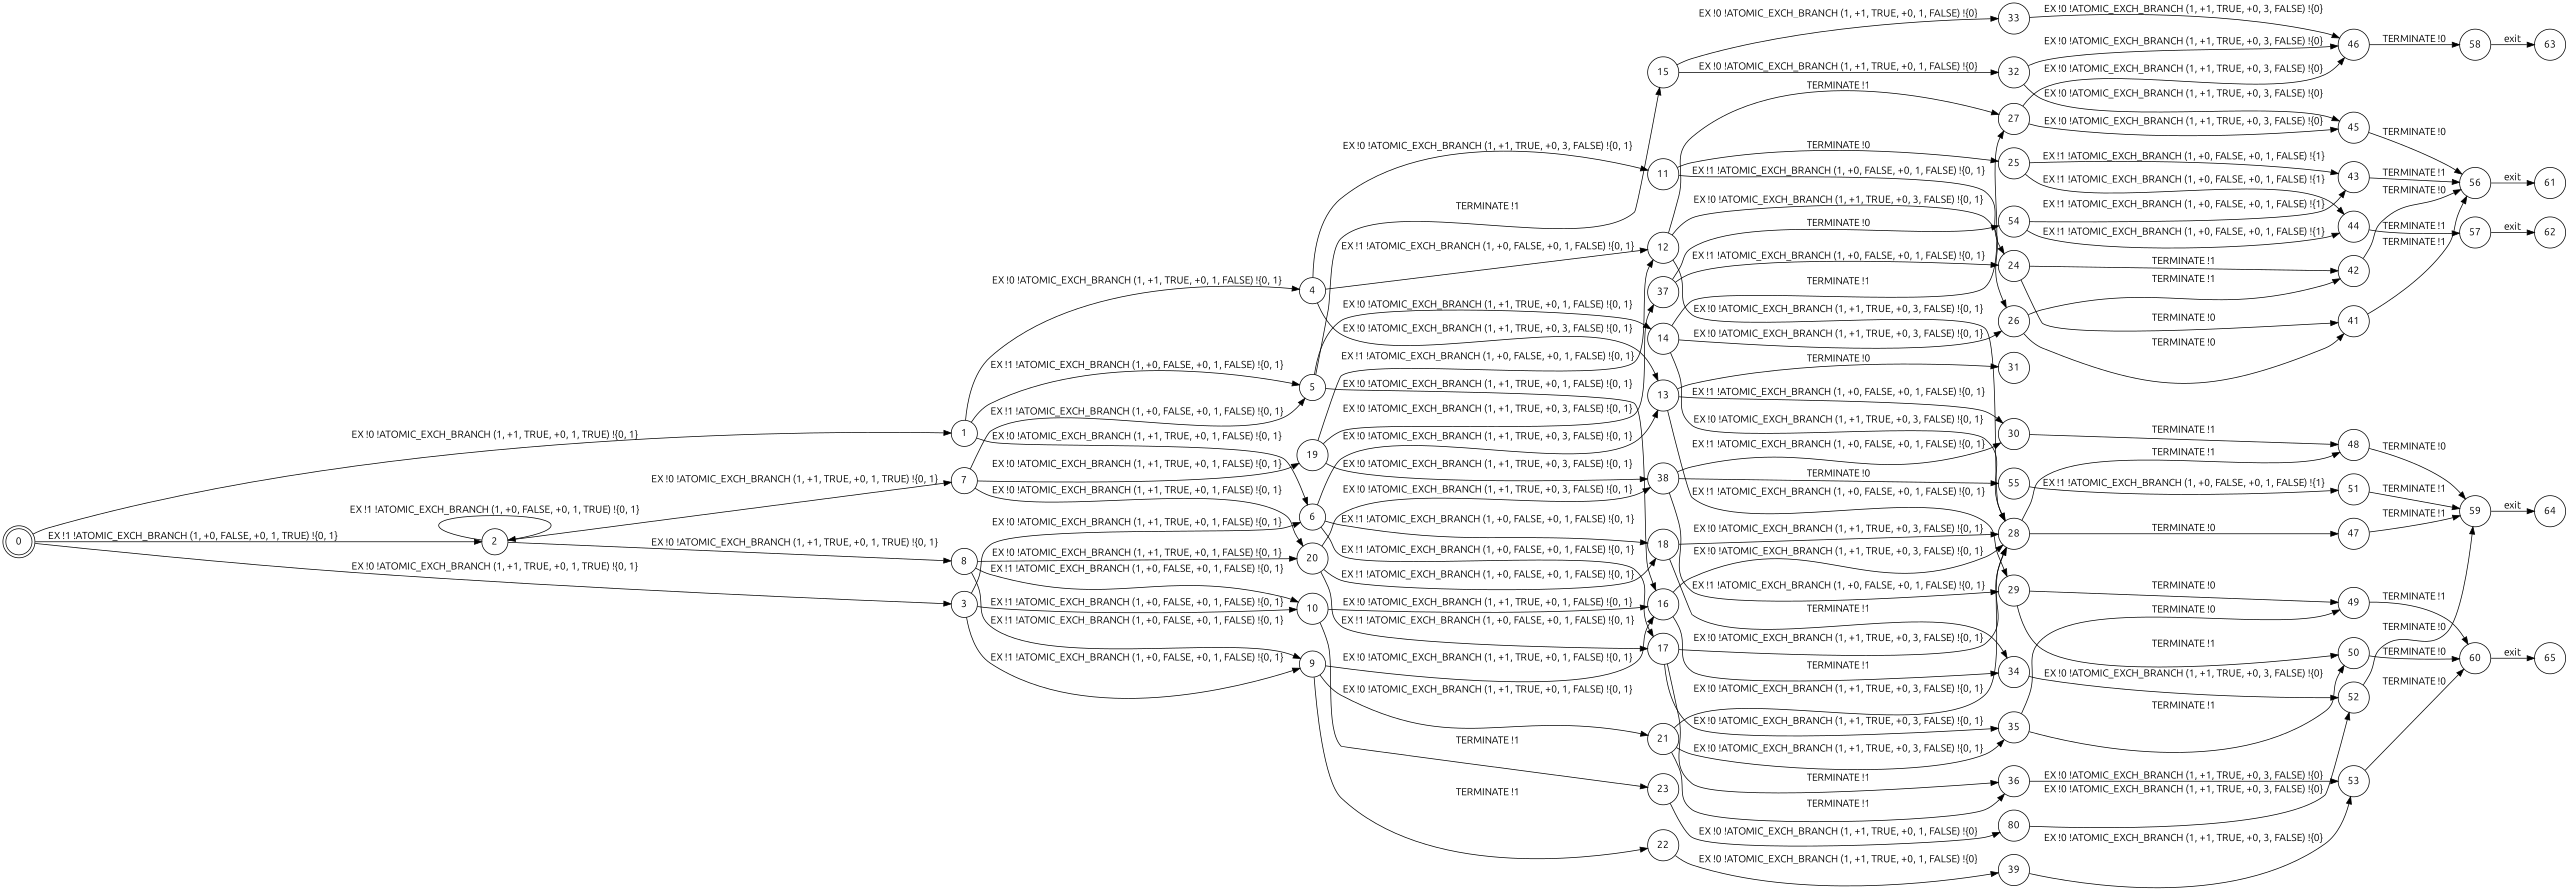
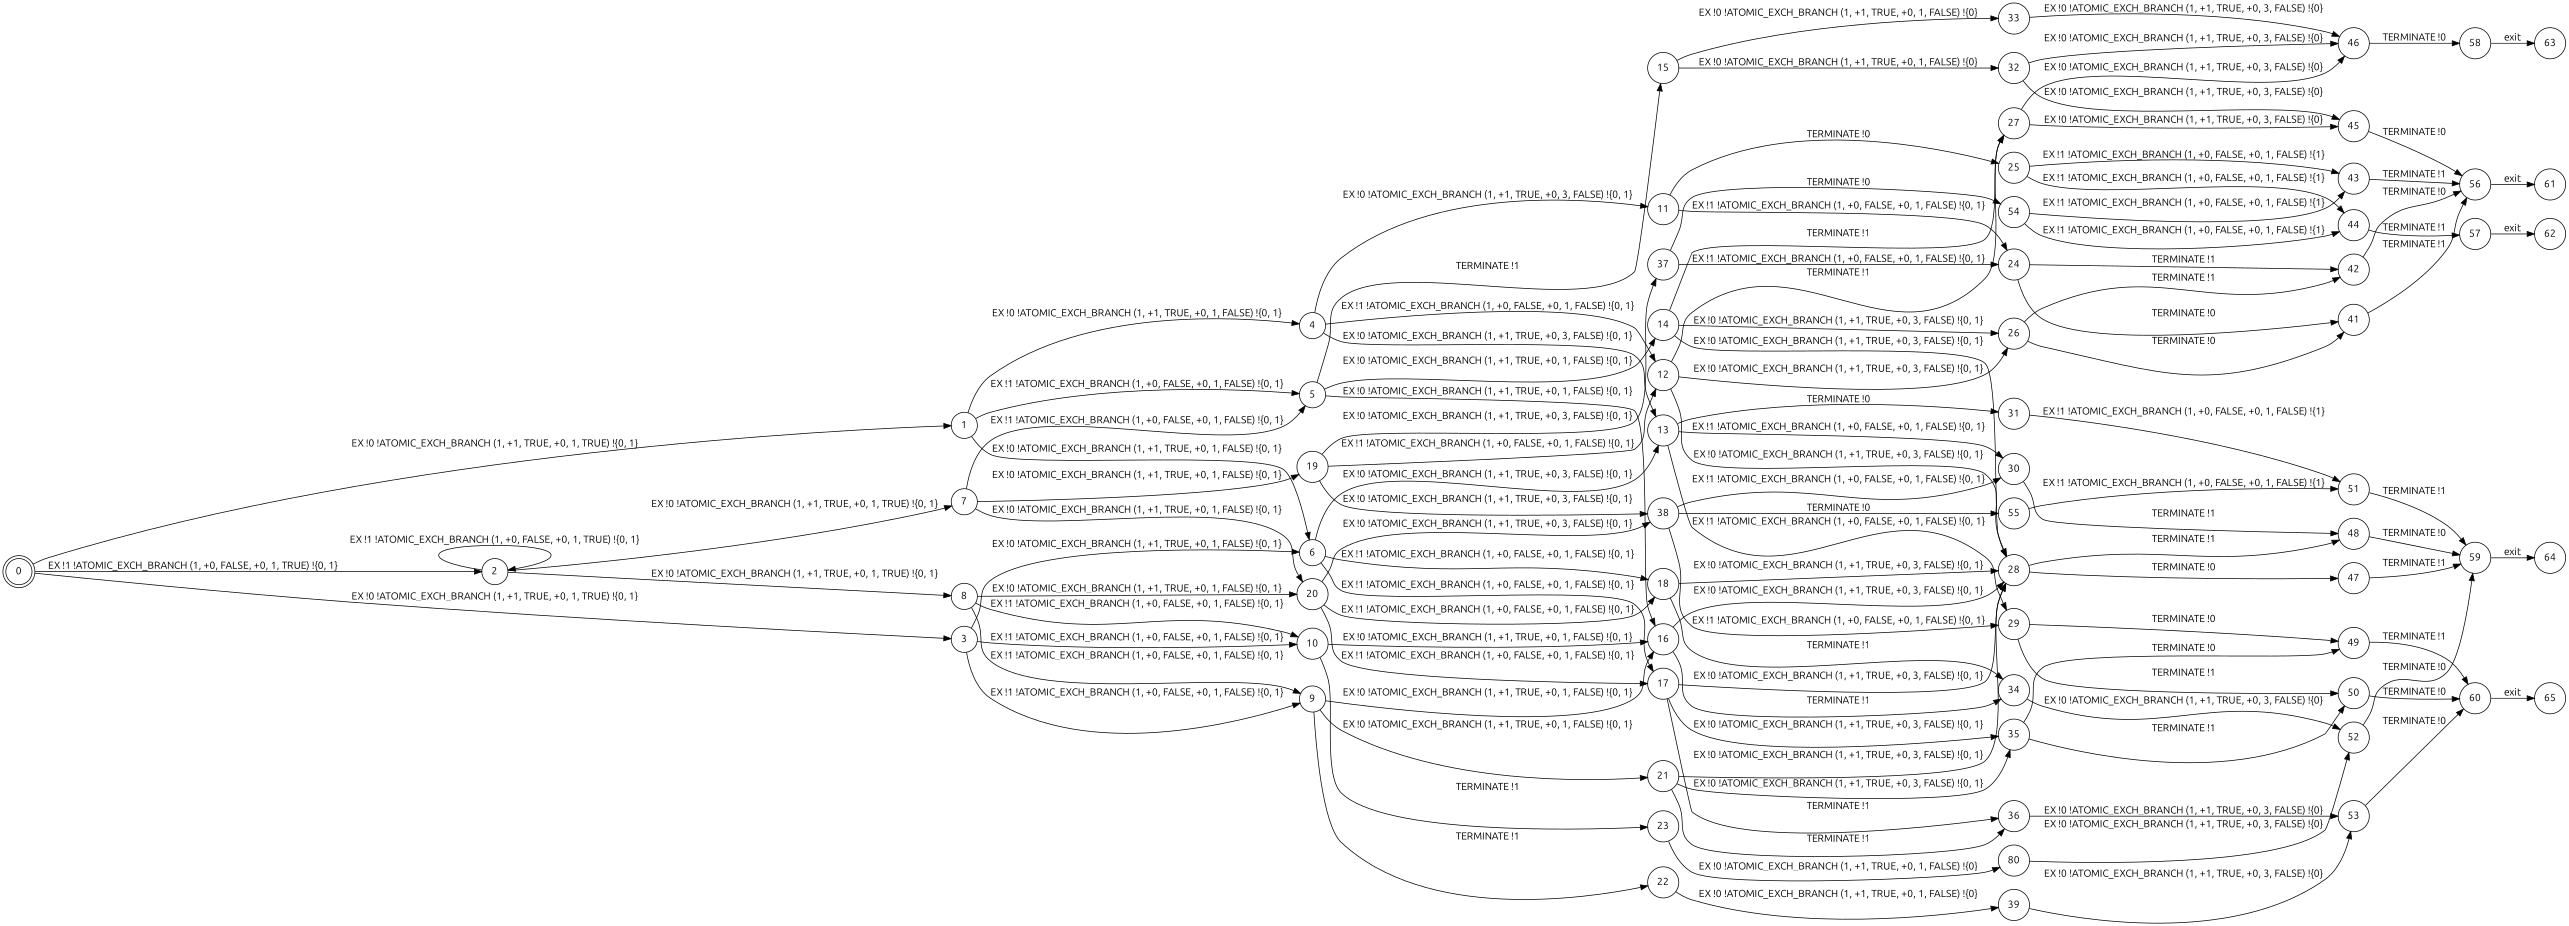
edge "31" -> "51": added, label "EX !1 !ATOMIC_EXCH_BRANCH (1, +0, FALSE, +0, 1, FALSE) !{1}"
